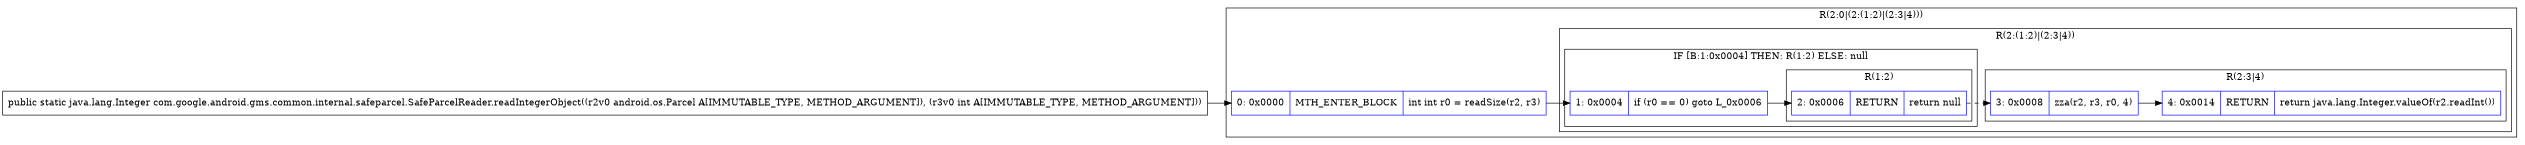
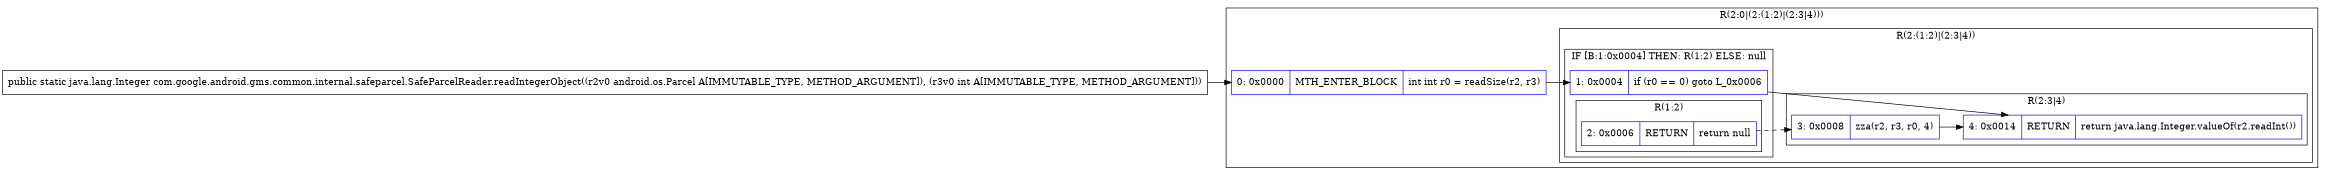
edge "1: 0x0004" -> "2: 0x0006": now "1: 0x0004" -> "4: 0x0014"
